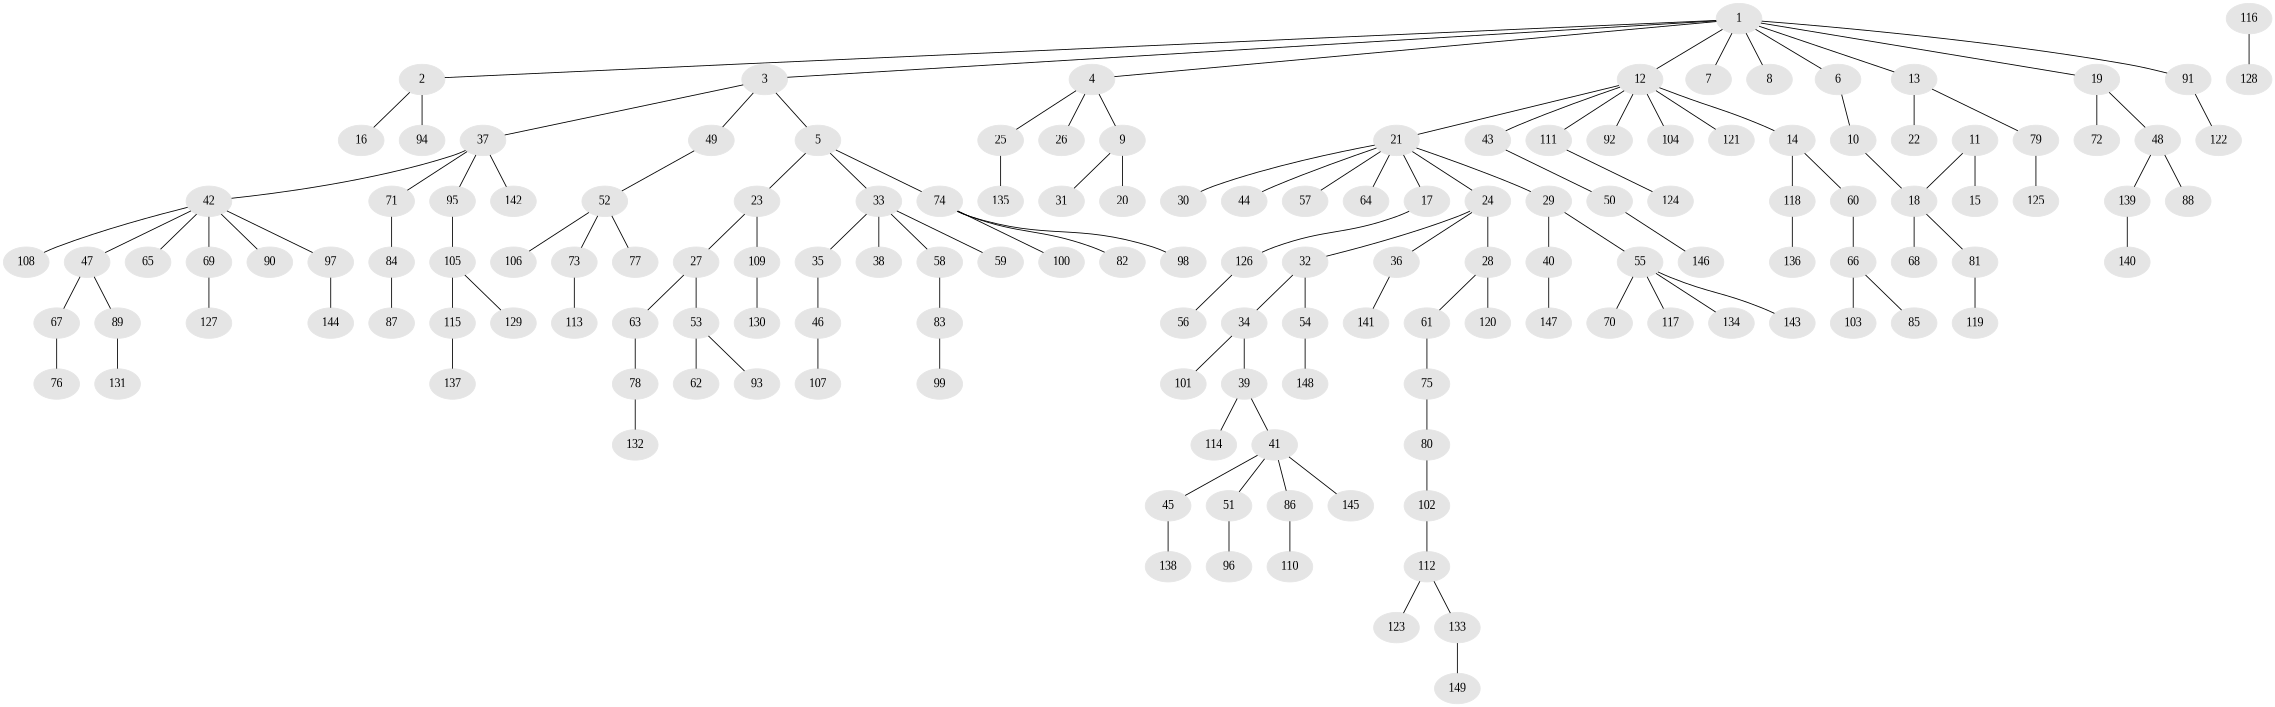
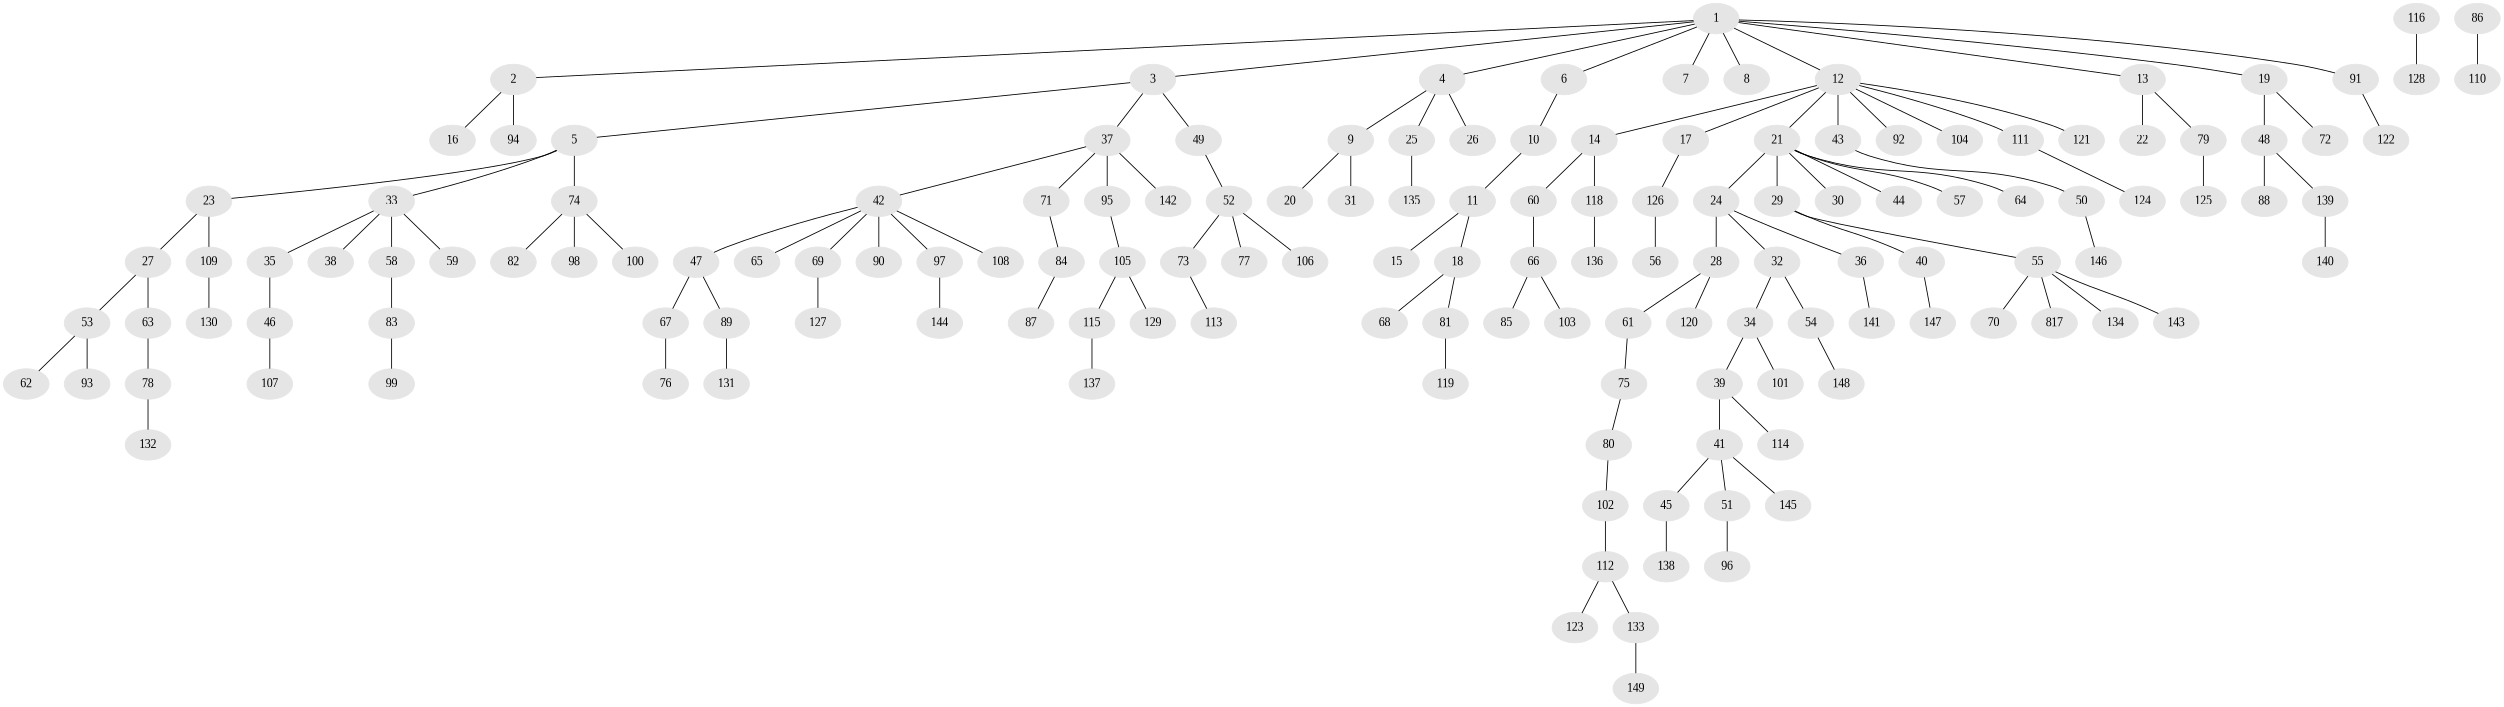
edge "21" -- "17": now "12" -- "17"
edge "10" -- "18": now "10" -- "11"
node "117": label "117" -> "817"
edge "41" -- "86": removed
